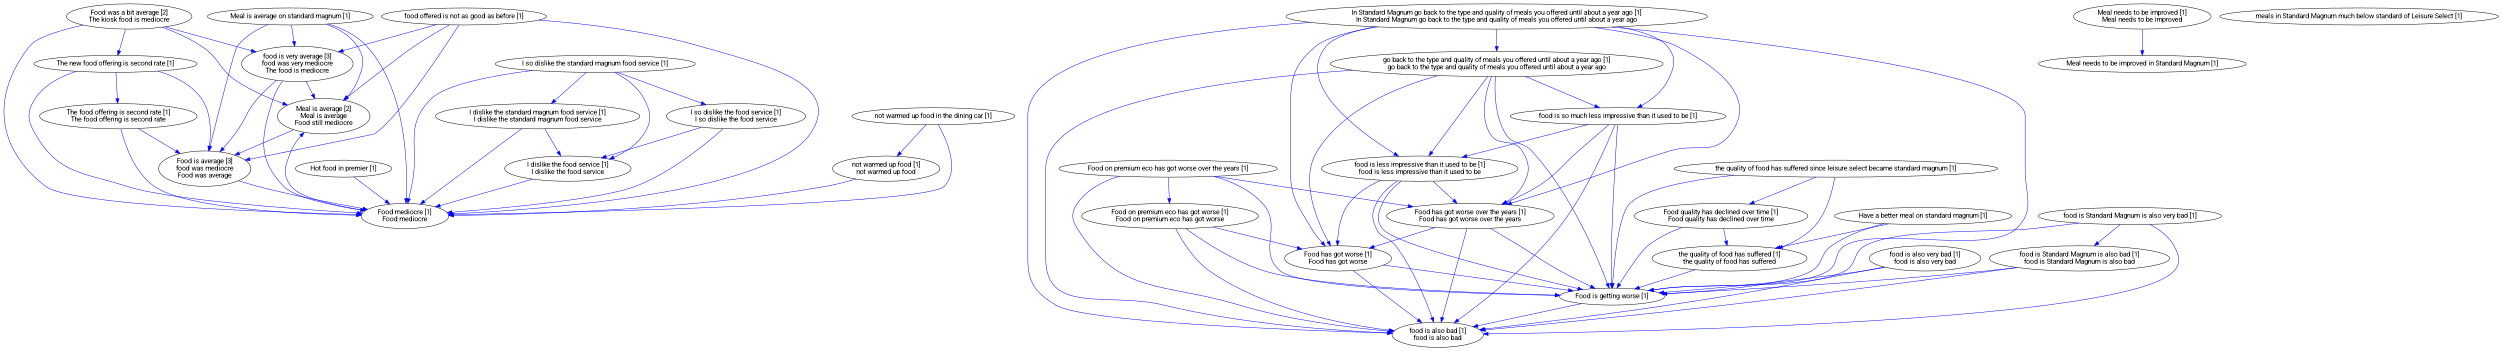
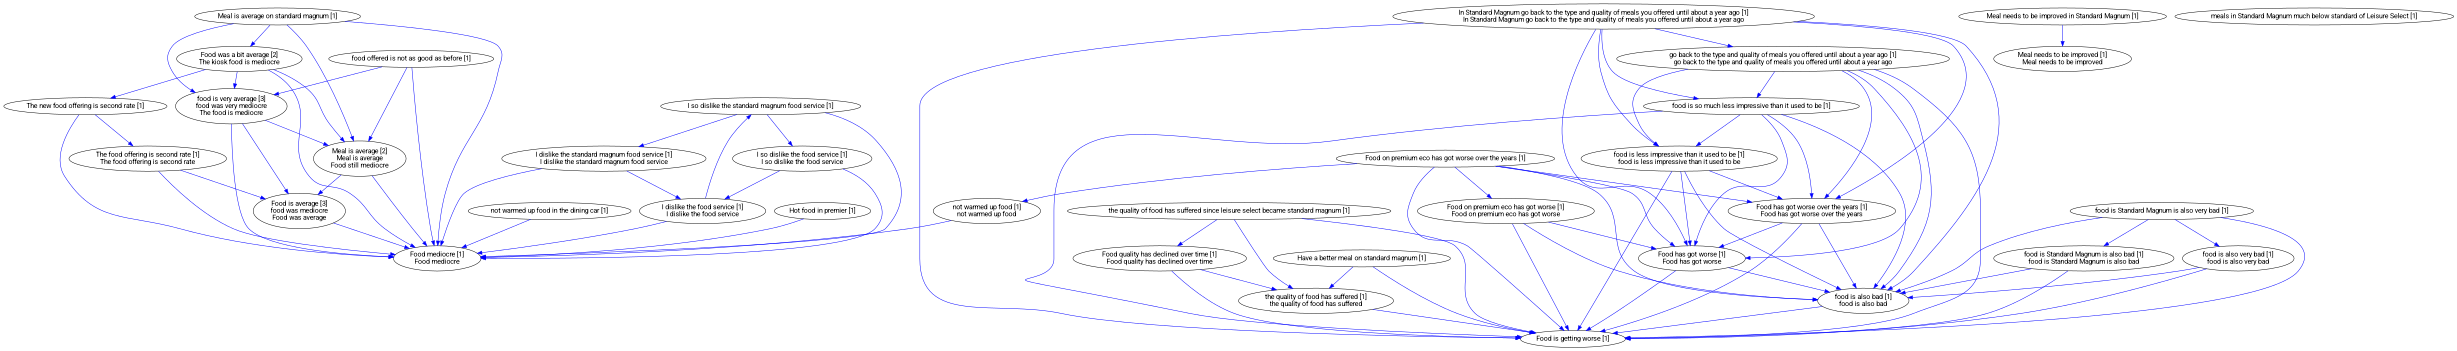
edge "Meal needs to be improved [1] Meal needs to be improved" -> "Meal needs to be improved in Standard Magnum [1]": reversed
edge "Meal is average on standard magnum [1]" -> "Food is average [3] food was mediocre Food was average": now "Meal is average on standard magnum [1]" -> "Food was a bit average [2] The kiosk food is mediocre"
edge "The new food offering is second rate [1]" -> "Food is average [3] food was mediocre Food was average": removed
edge "I so dislike the standard magnum food service [1]" -> "I dislike the food service [1] I dislike the food service": reversed
edge "food offered is not as good as before [1]" -> "Food is average [3] food was mediocre Food was average": removed
edge "not warmed up food in the dining car [1]" -> "not warmed up food [1] not warmed up food": now "Food on premium eco has got worse over the years [1]" -> "not warmed up food [1] not warmed up food"
edge "Food on premium eco has got worse over the years [1]" -> "Food has got worse [1] Food has got worse": added
edge "food is so much less impressive than it used to be [1]" -> "Food has got worse [1] Food has got worse": added
edge "Food mediocre [1] Food mediocre" -> "Meal is average [2] Meal is average Food still mediocre": reversed
edge "food is Standard Magnum is also very bad [1]" -> "food is also very bad [1] food is also very bad": added
edge "Food is getting worse [1]" -> "food is also bad [1] food is also bad": reversed
